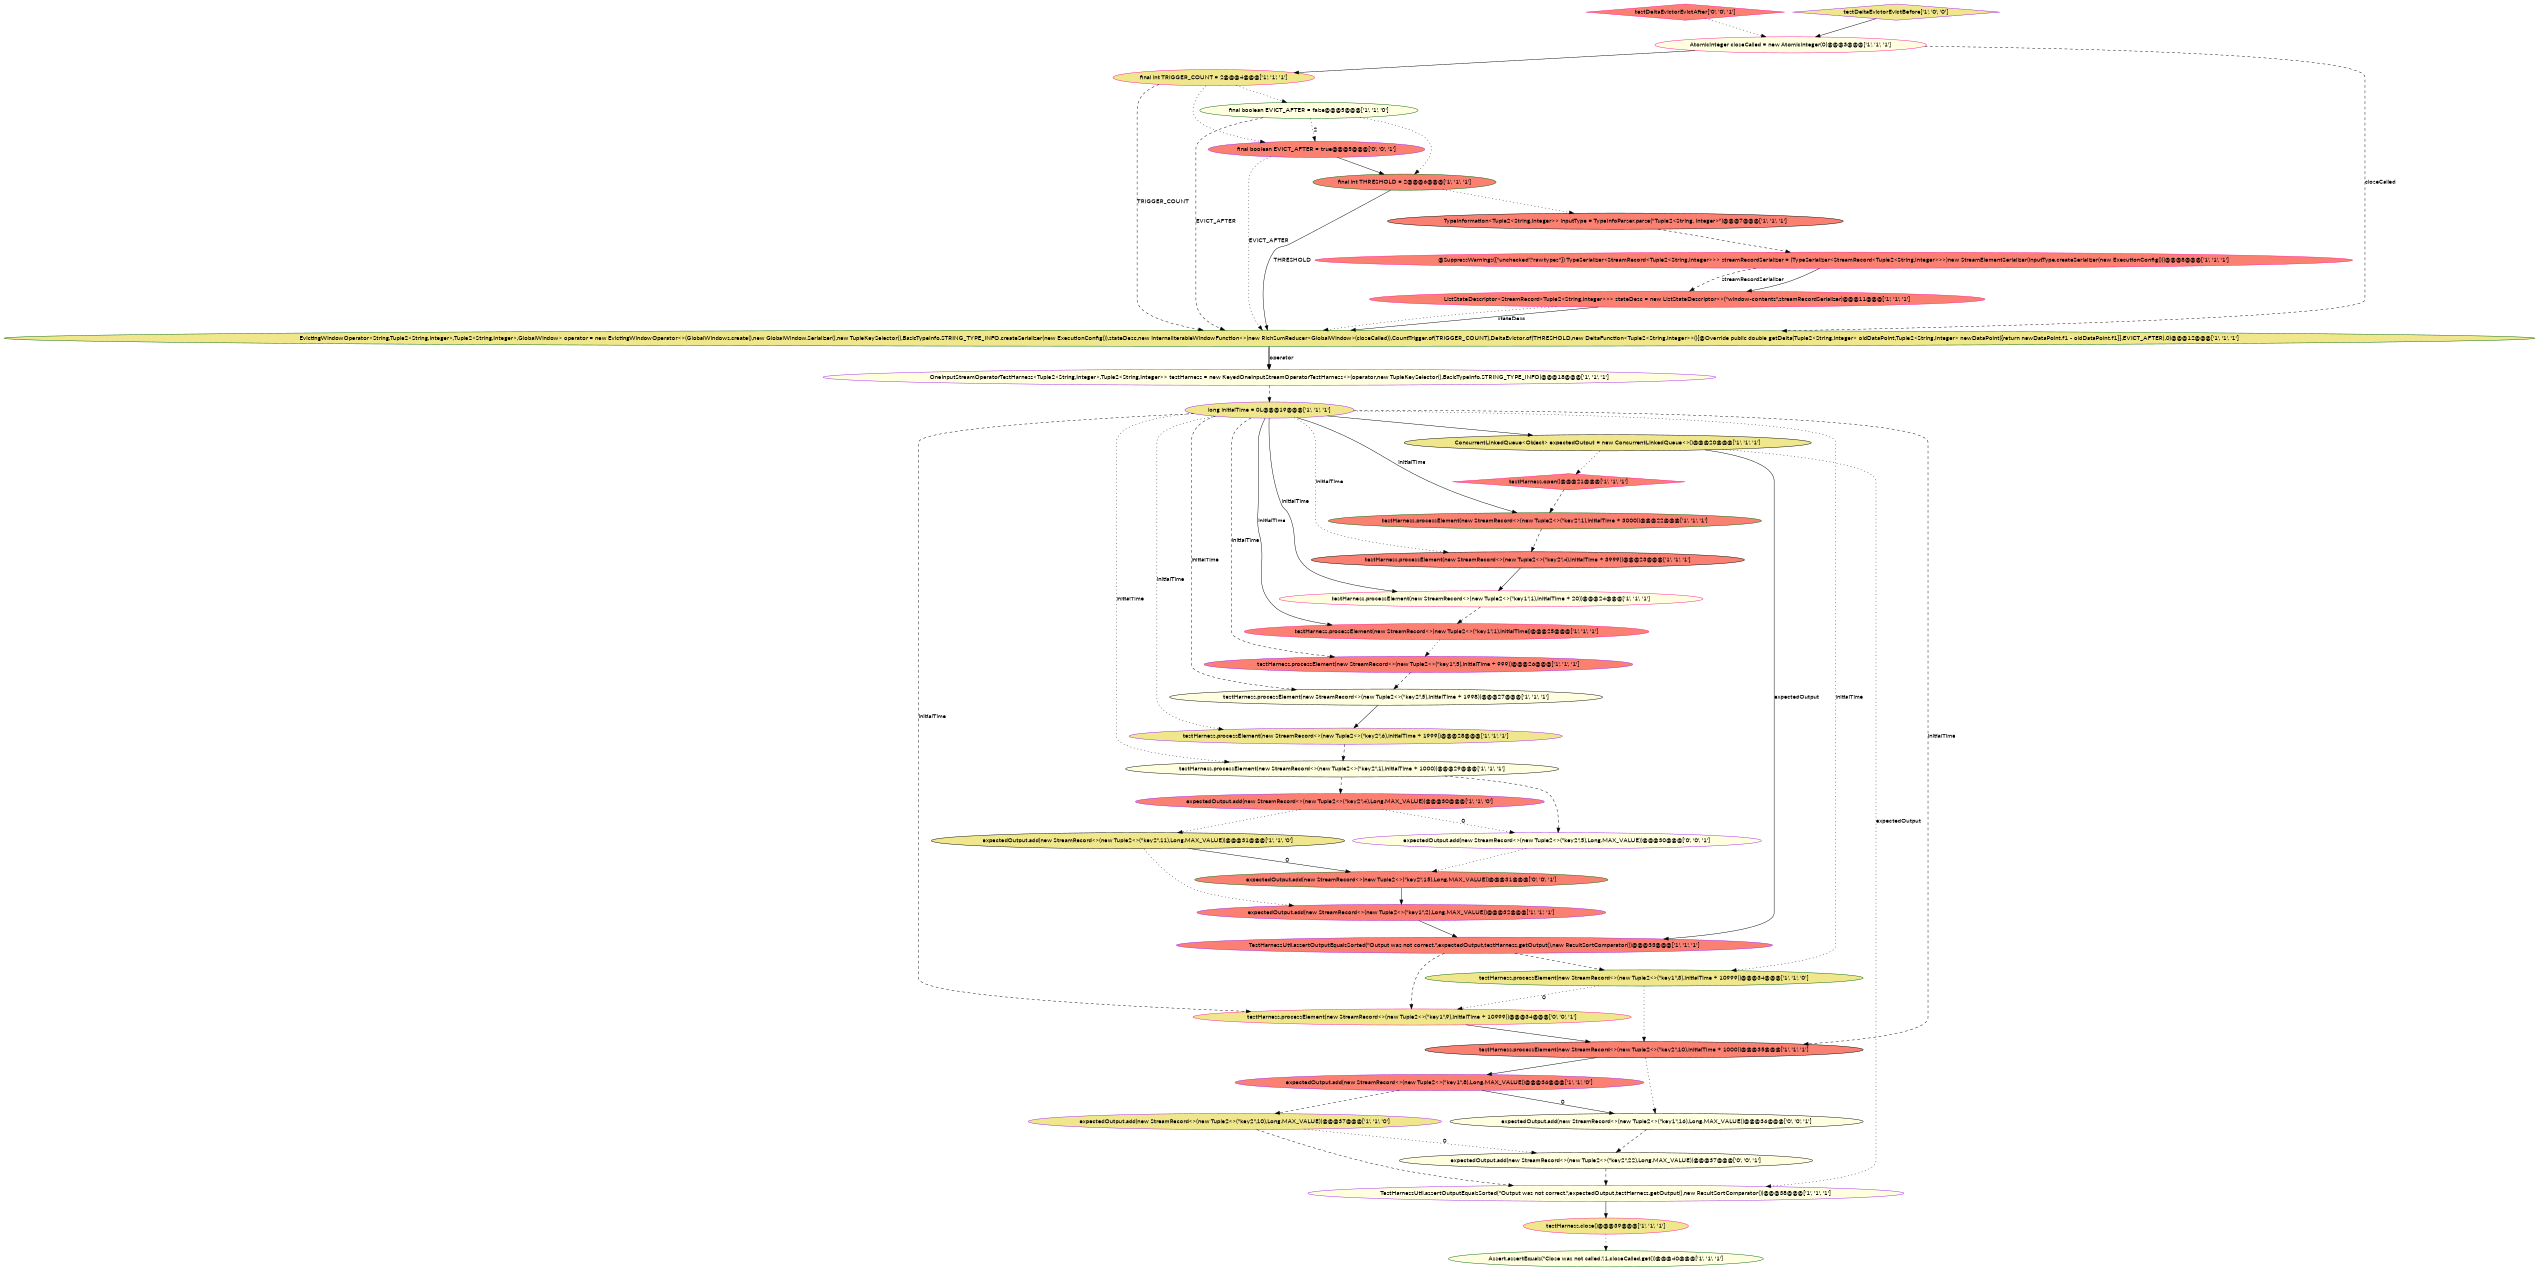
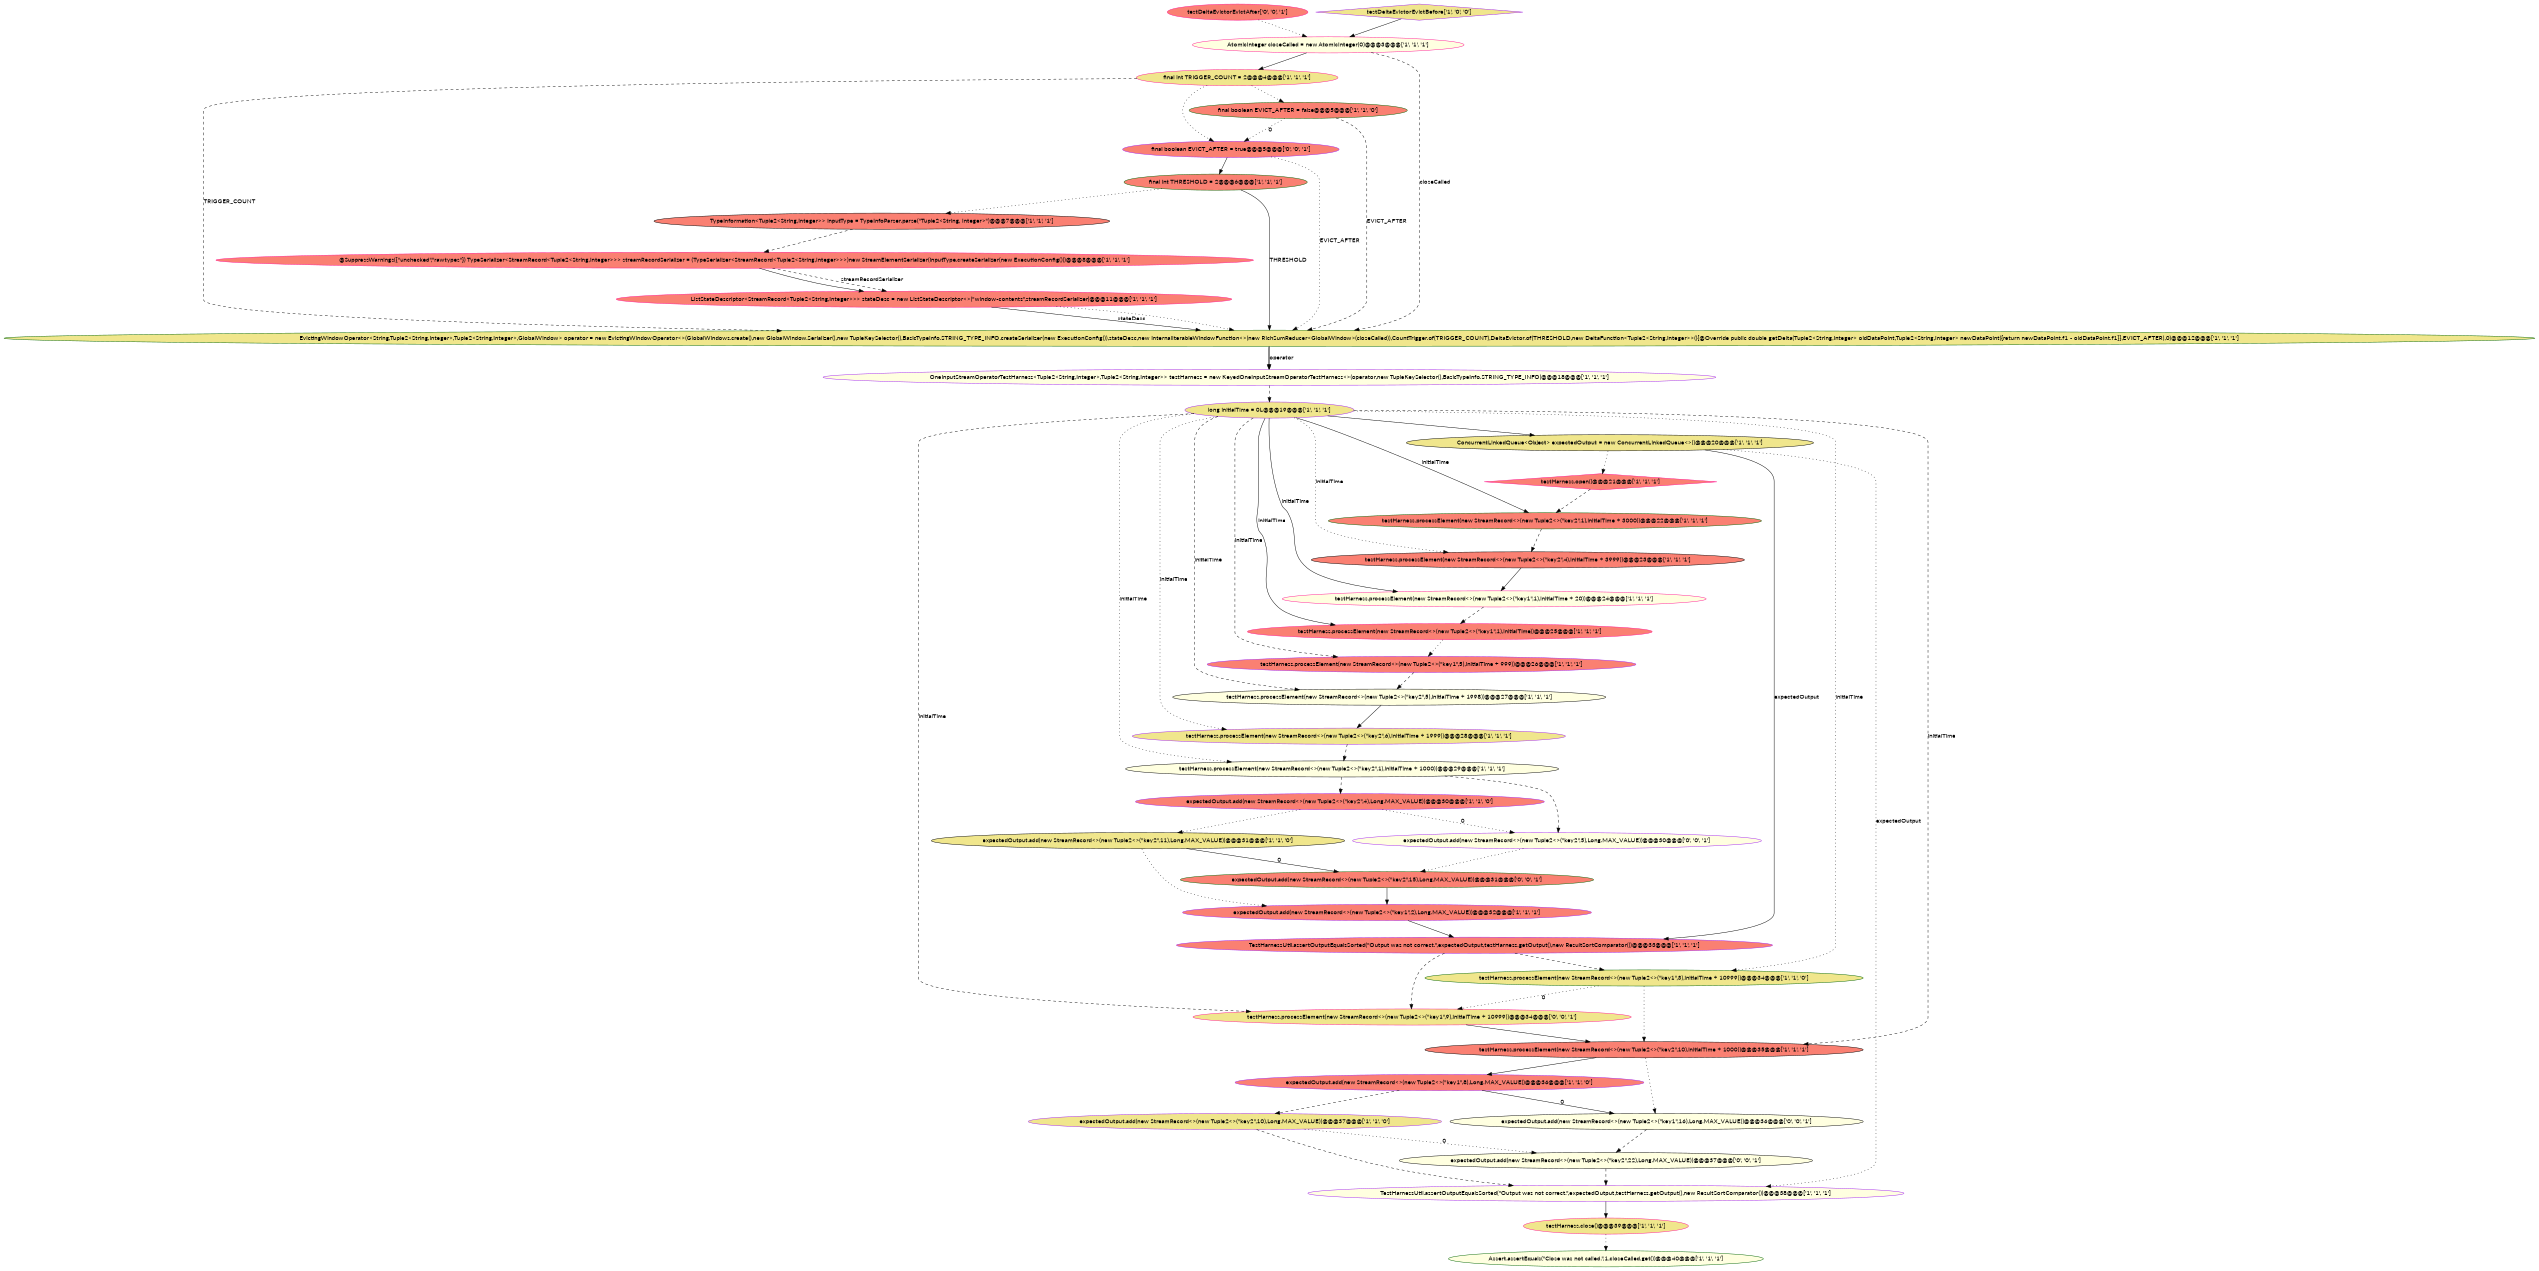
node "testDeltaEvictorEvictAfter['0', '0', '1']": shape diamond -> ellipse
node "final boolean EVICT_AFTER = false@@@5@@@['1', '1', '0']": fillcolor lightyellow -> salmon
edge "final boolean EVICT_AFTER = false@@@5@@@['1', '1', '0']" -> "final boolean EVICT_AFTER = true@@@5@@@['0', '0', '1']": label "2" -> "0"
edge "final boolean EVICT_AFTER = false@@@5@@@['1', '1', '0']" -> "final int THRESHOLD = 2@@@6@@@['1', '1', '1']": removed
